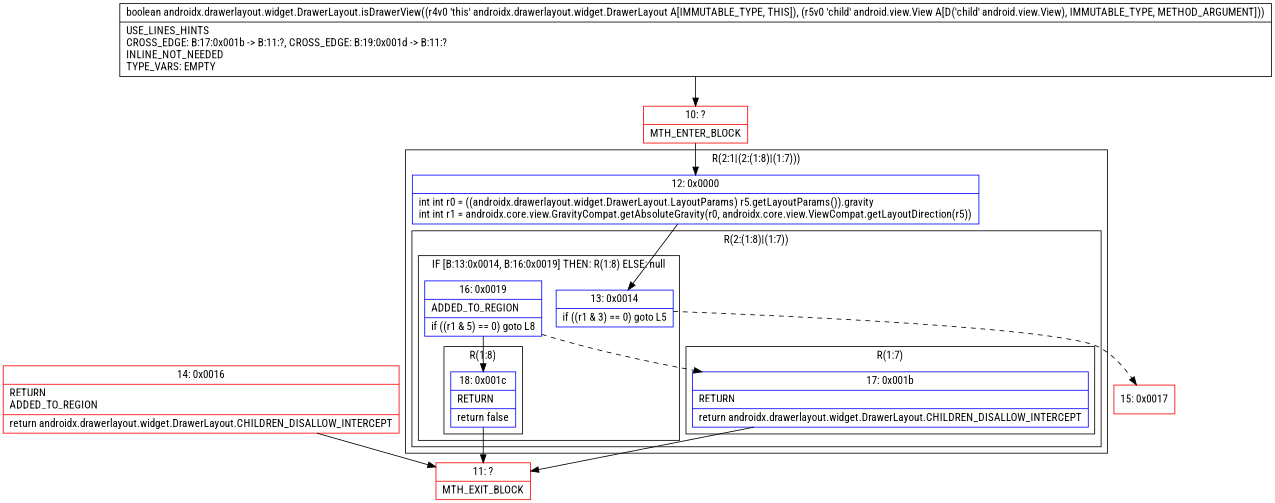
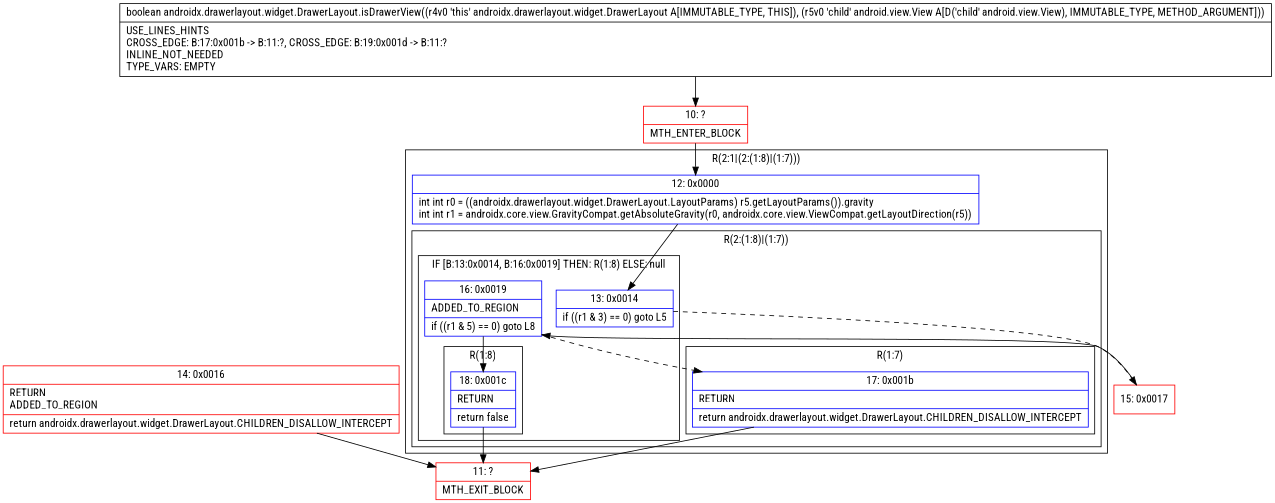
edge "15: 0x0017" -> "16: 0x0019": added
